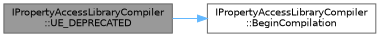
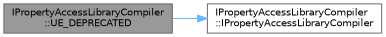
node "IPropertyAccessLibraryCompiler ::BeginCompilation": label "IPropertyAccessLibraryCompiler ::BeginCompilation" -> "IPropertyAccessLibraryCompiler ::IPropertyAccessLibraryCompiler"
